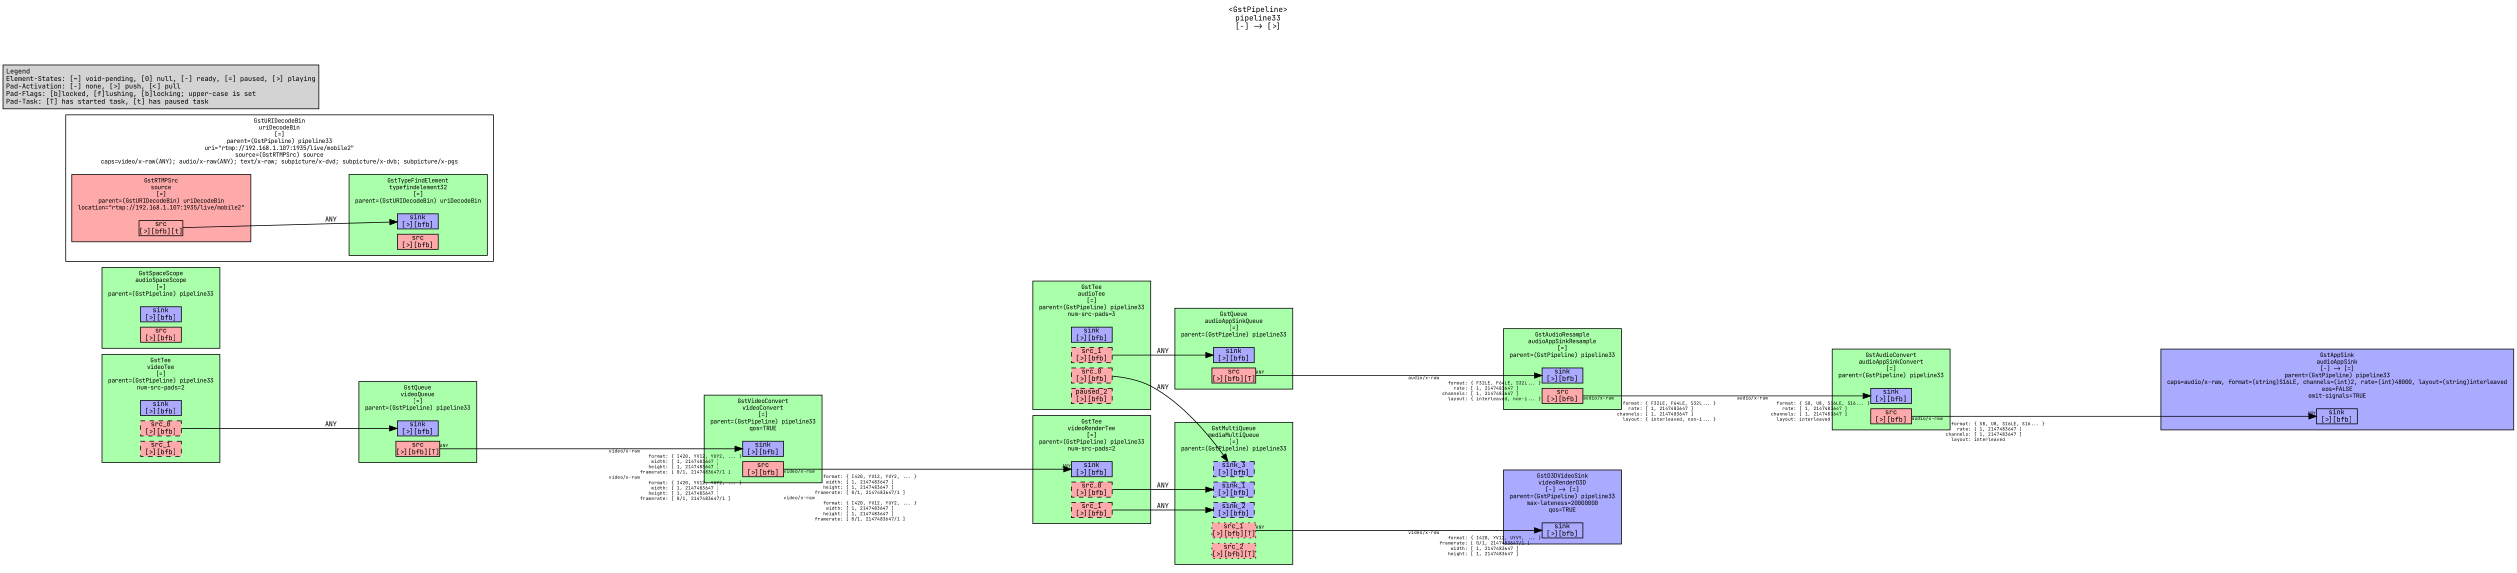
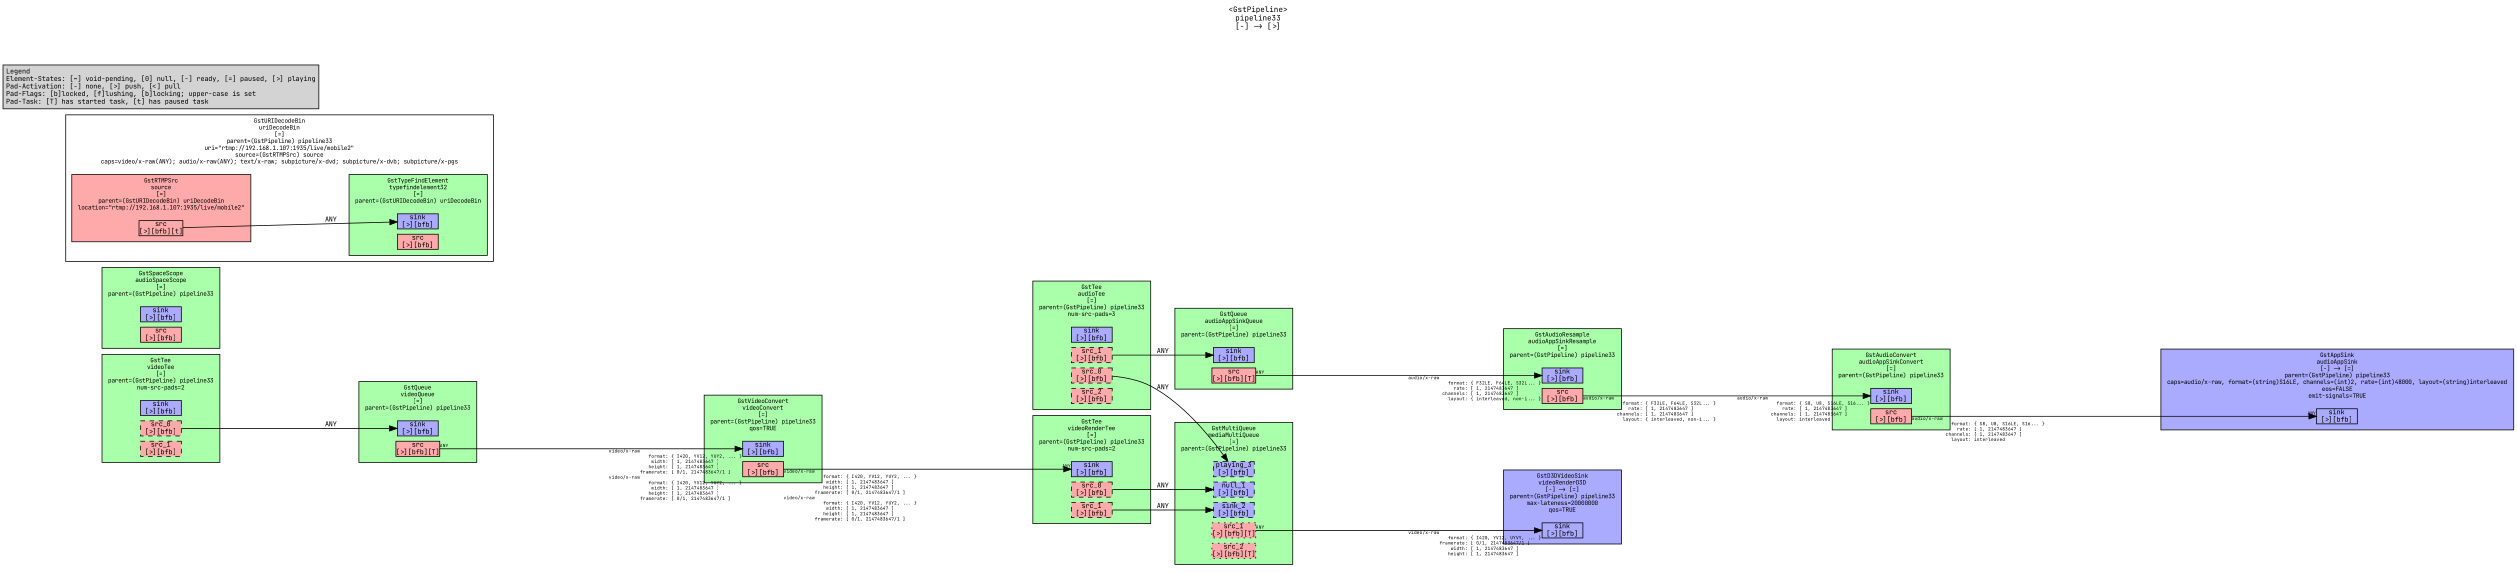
node "paused_2 [>][bfb]": label "paused_2 [>][bfb]" -> "src_2 [>][bfb]"
node "sink_3 [>][bfb]": label "sink_3 [>][bfb]" -> "playing_3 [>][bfb]"
node "sink_1 [>][bfb]": label "sink_1 [>][bfb]" -> "null_1 [>][bfb]"
